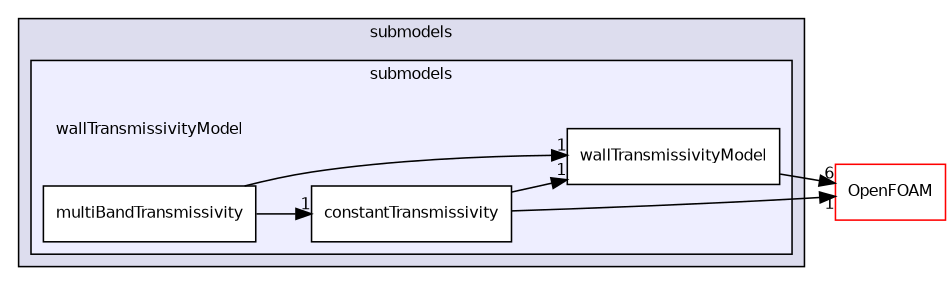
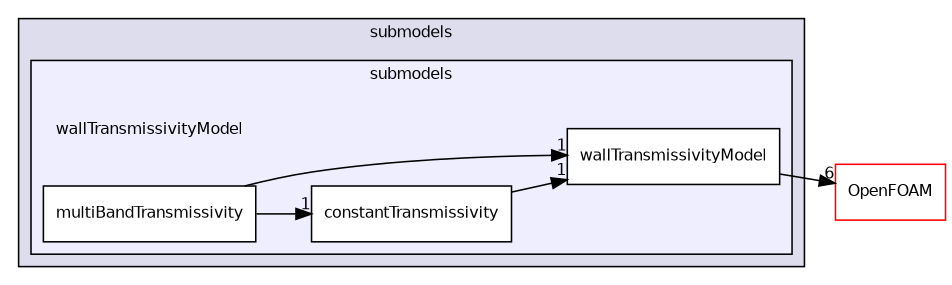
edge "constantTransmissivity" -> "OpenFOAM": removed
